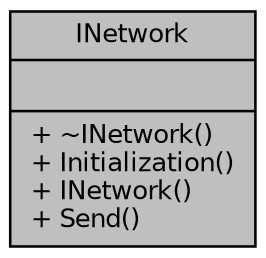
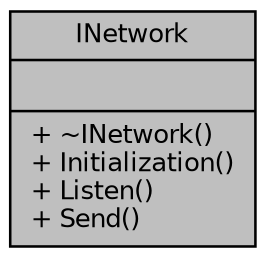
node "INetwork": text "+ INetwork()" -> "+ Listen()"
